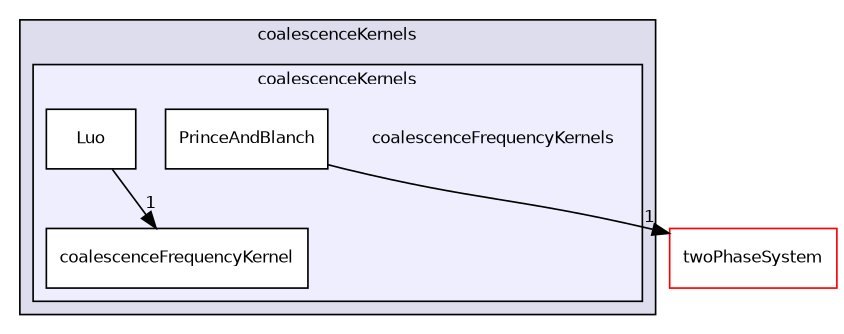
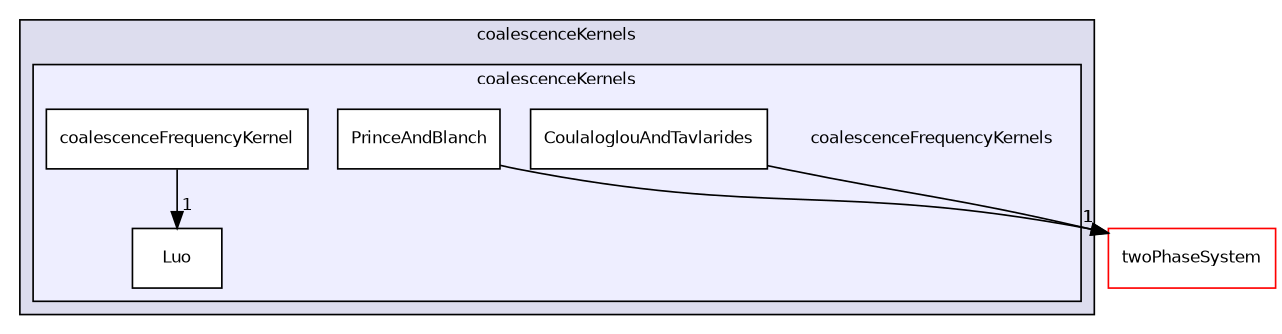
node "CoulaloglouAndTavlarides": added
edge "Luo" -> "coalescenceFrequencyKernel": reversed
